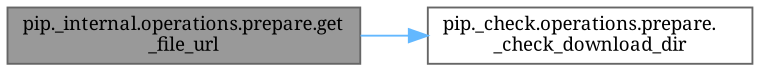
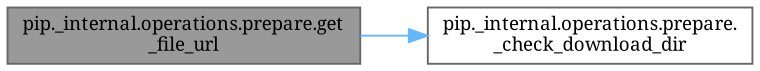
node "pip._check.operations.prepare. _check_download_dir": label "pip._check.operations.prepare. _check_download_dir" -> "pip._internal.operations.prepare. _check_download_dir"
